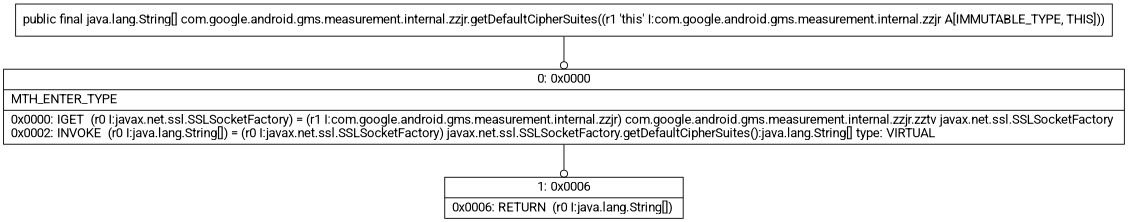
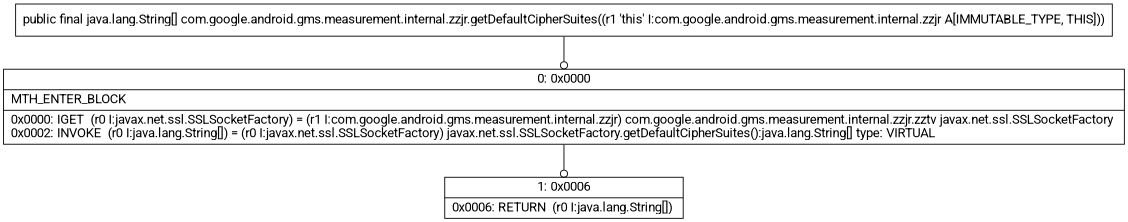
node "0: 0x0000": text "MTH_ENTER_TYPE" -> "MTH_ENTER_BLOCK"
